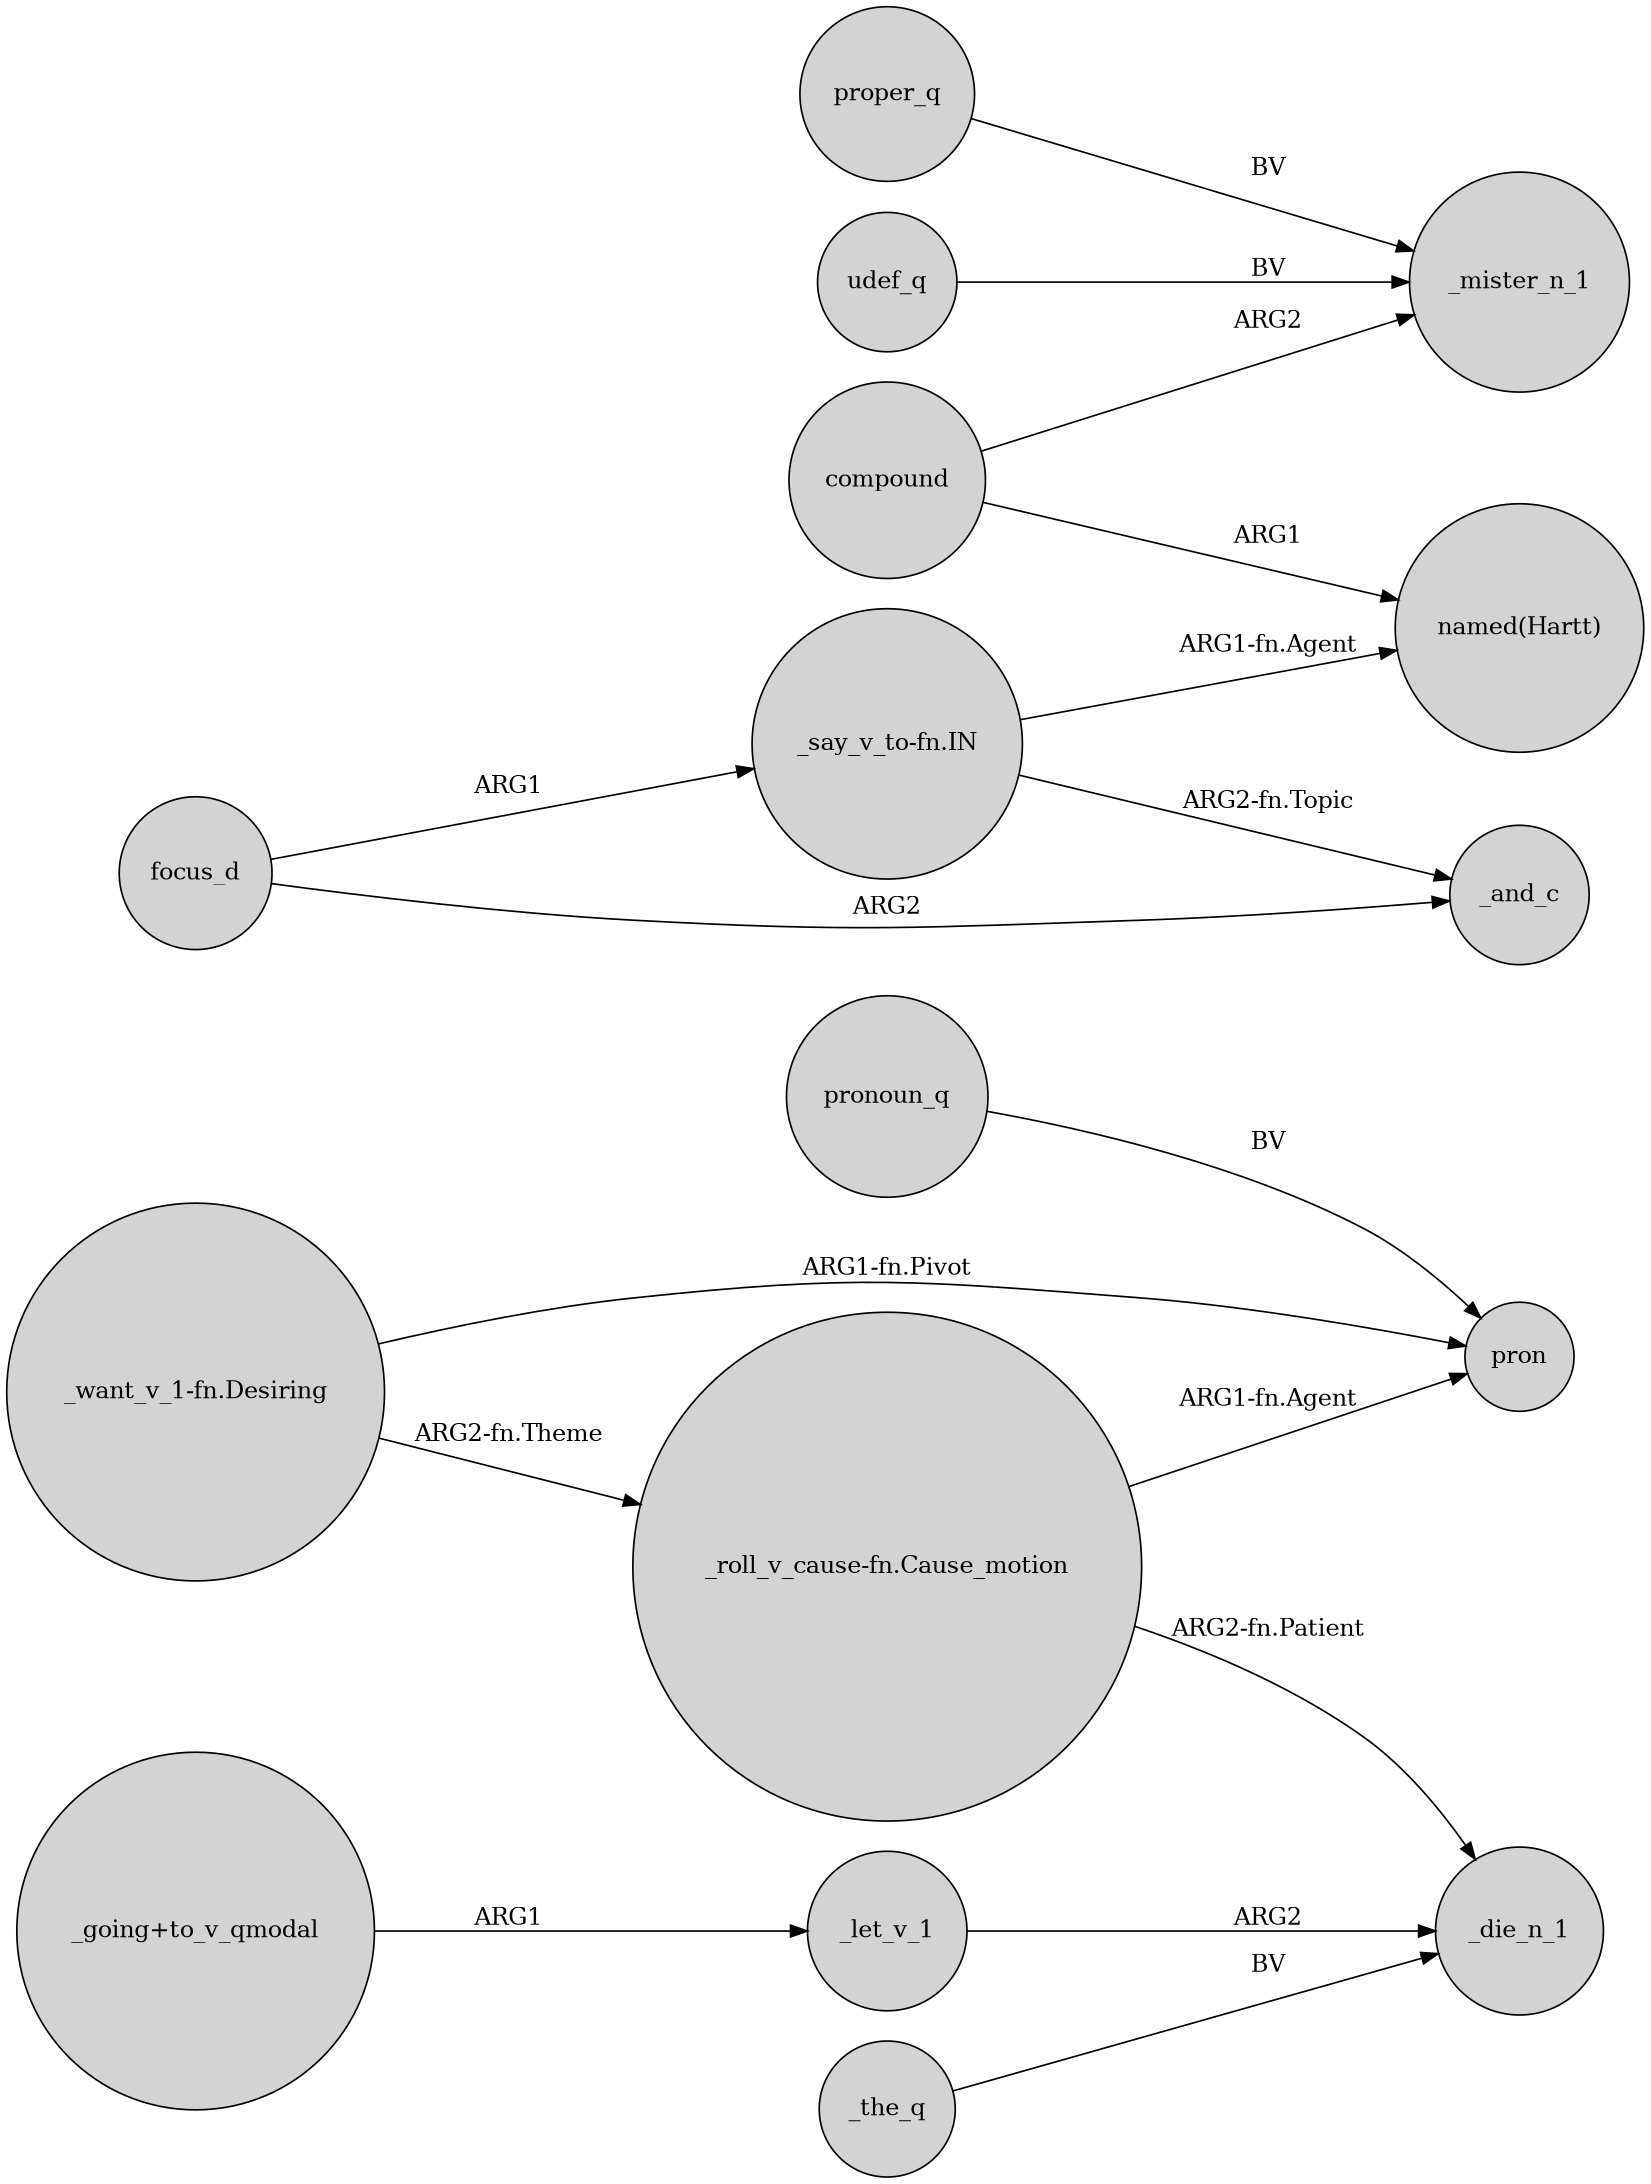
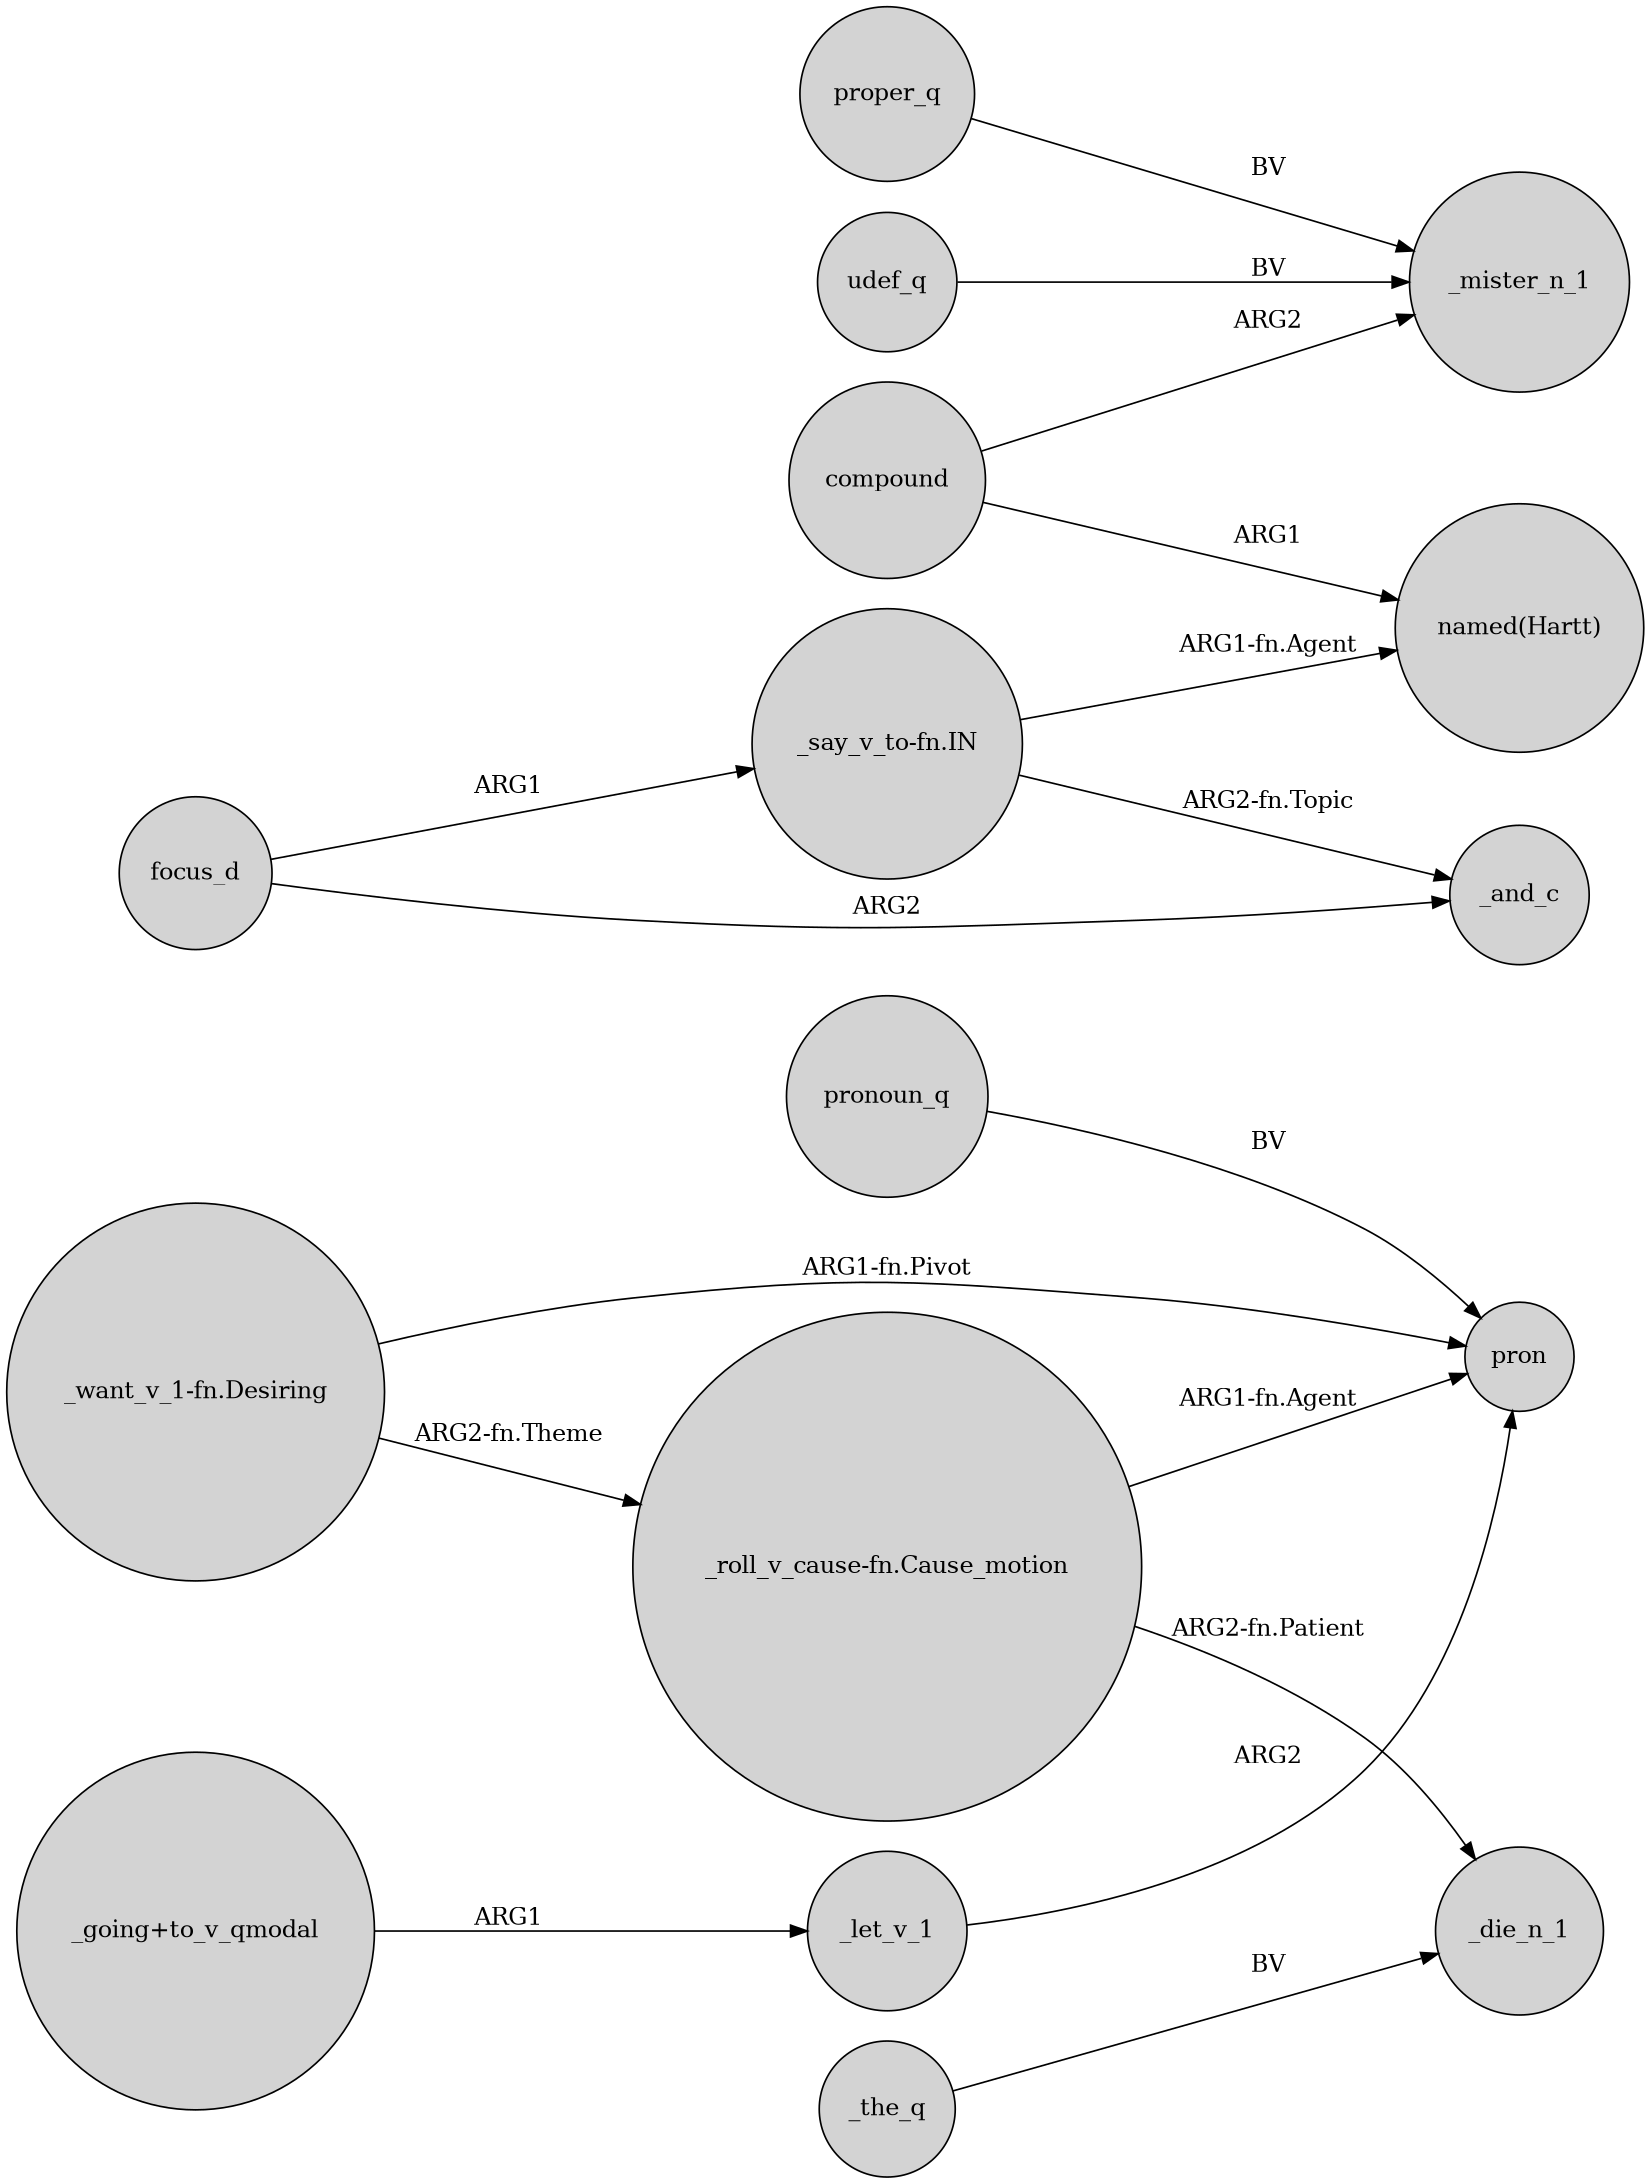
edge "_let_v_1" -> "_die_n_1": now "_let_v_1" -> "pron"
